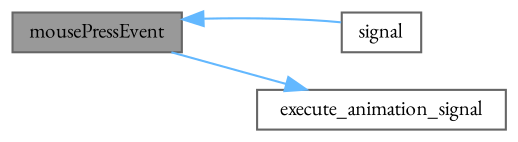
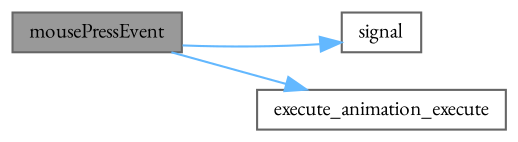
edge "signal" -> "mousePressEvent": reversed
node "execute_animation_signal": label "execute_animation_signal" -> "execute_animation_execute"
